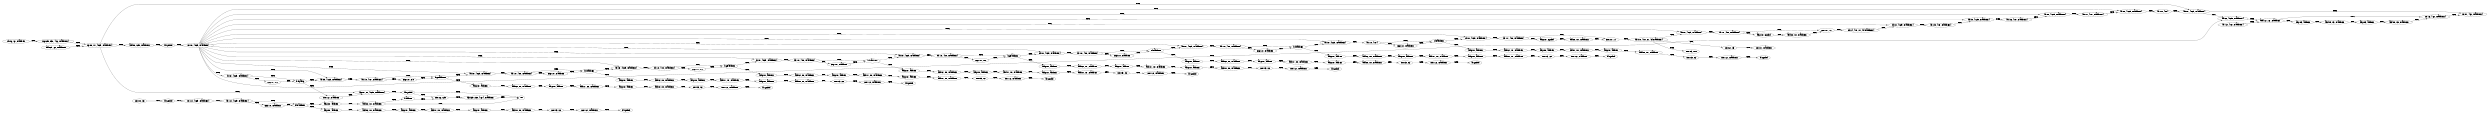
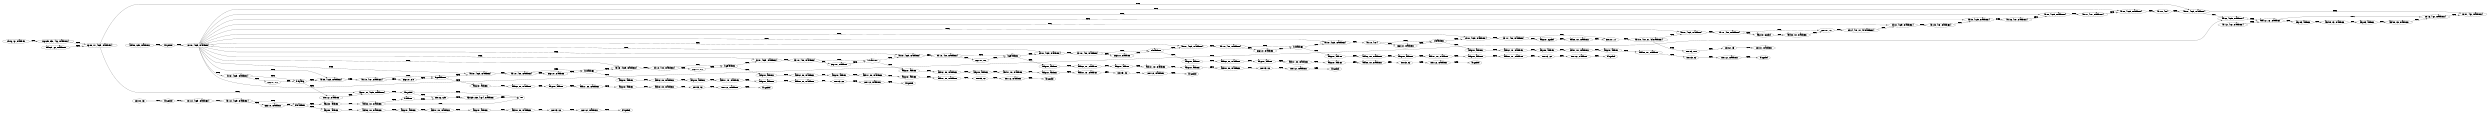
edge "ldr x10 , [ x0 , x1 , lsl # address ]" -> "mov x2 , x9": now "mov x3 , x10" -> "mov x2 , x9"
edge "stp x0 , x1 , [ x29 , # address ]" -> "add x0 , x29 , # address": removed, label "DFG"
edge "b address" -> "mov sp , x29": label "CFG" -> "DFG"
